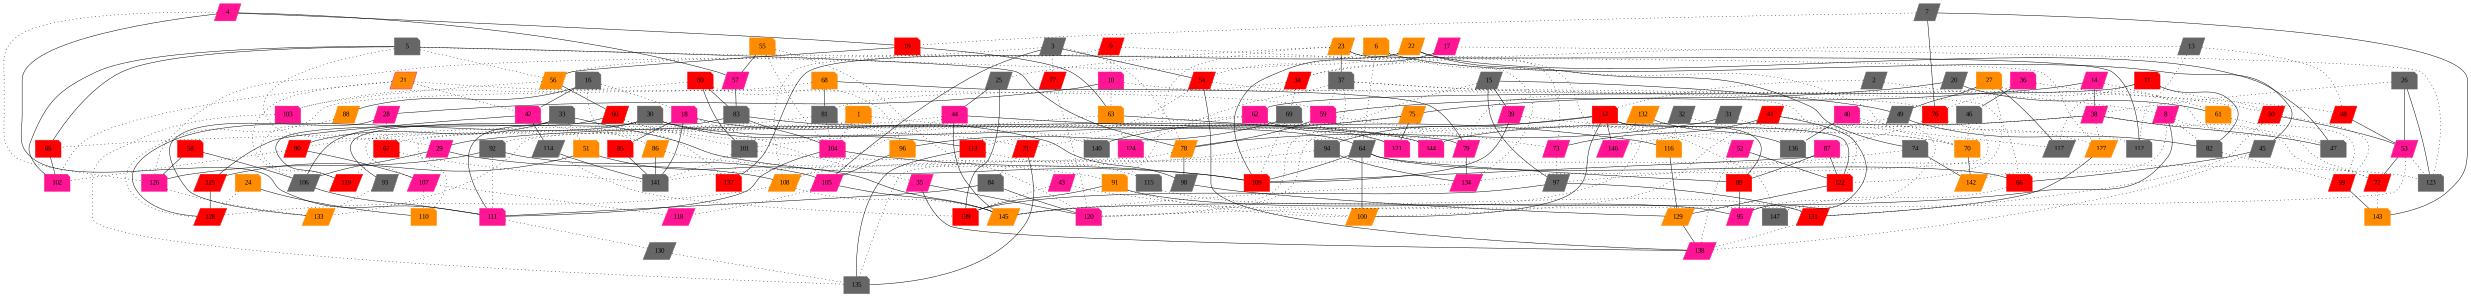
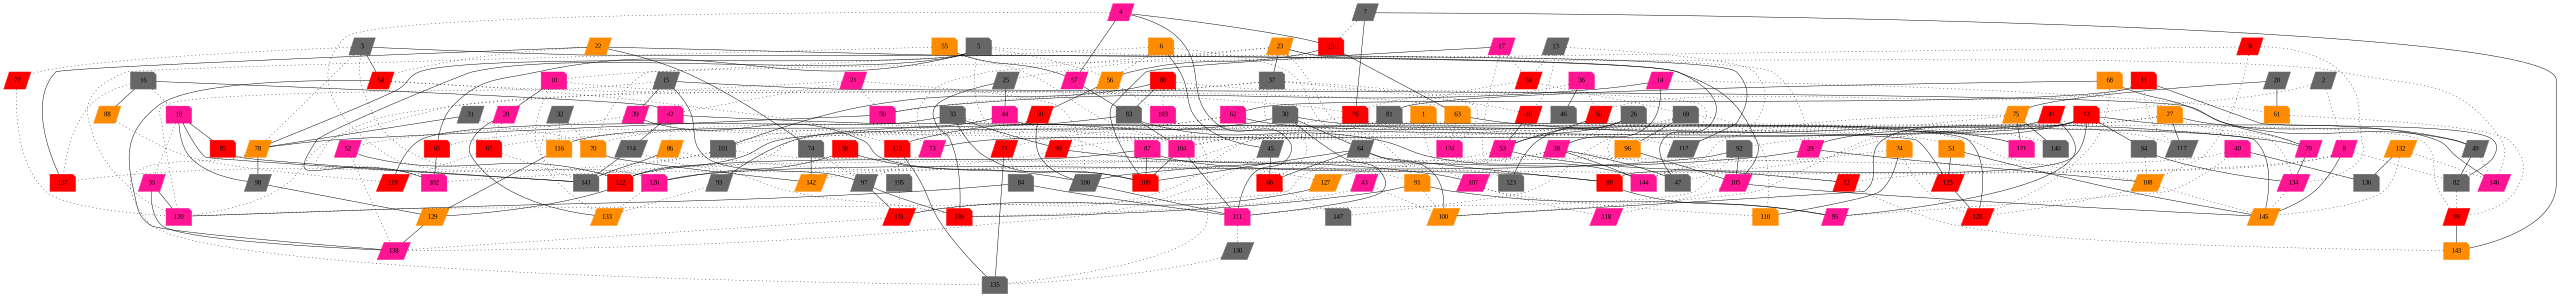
node "21": fillcolor darkorange -> deeppink
node "112": shape note -> parallelogram
edge "24" -- "144": added
node "115": label "115" -> "195"
